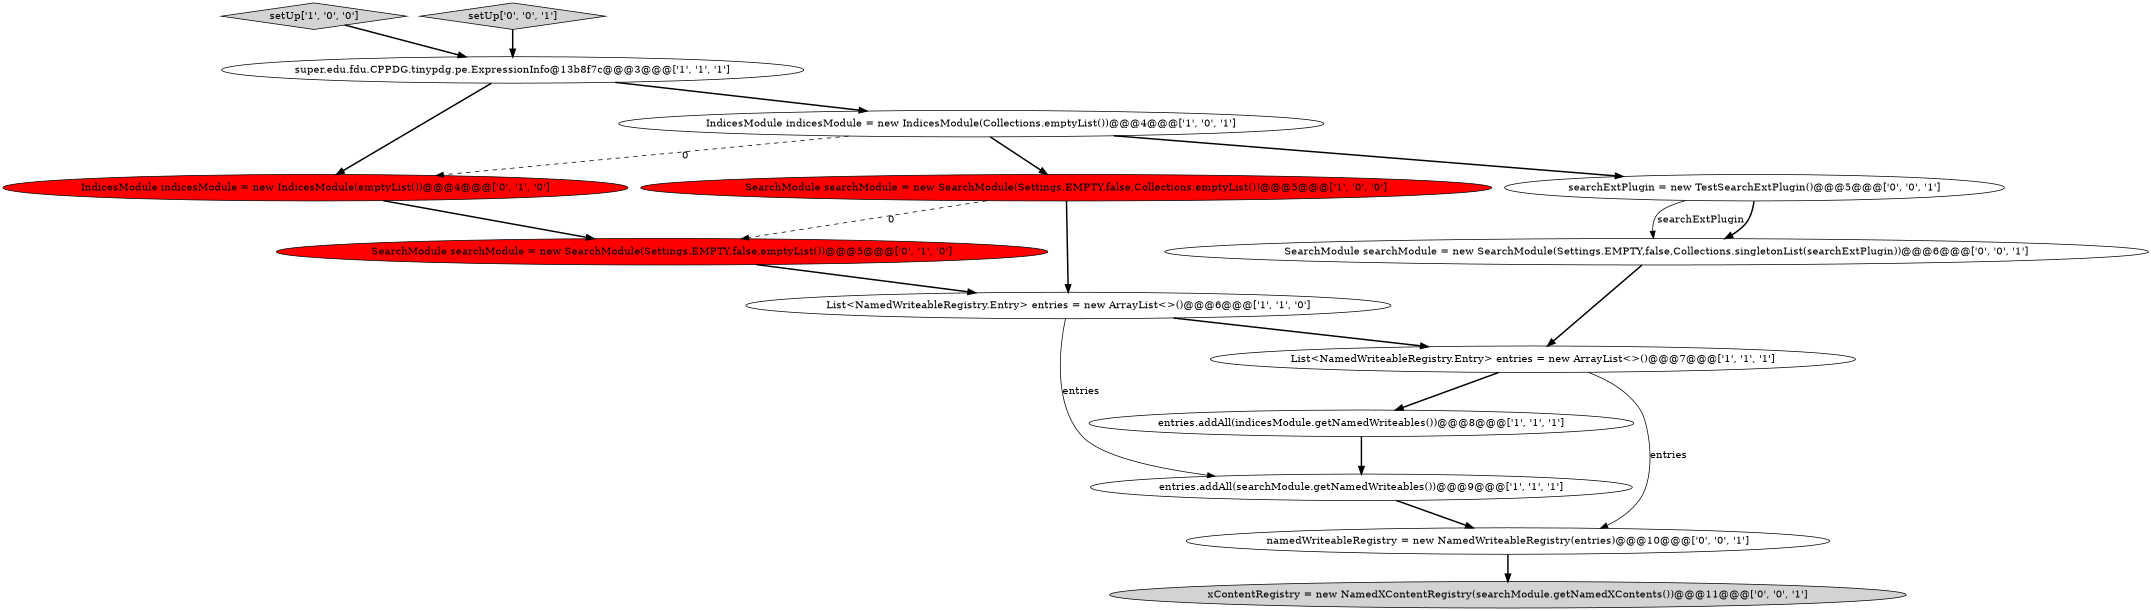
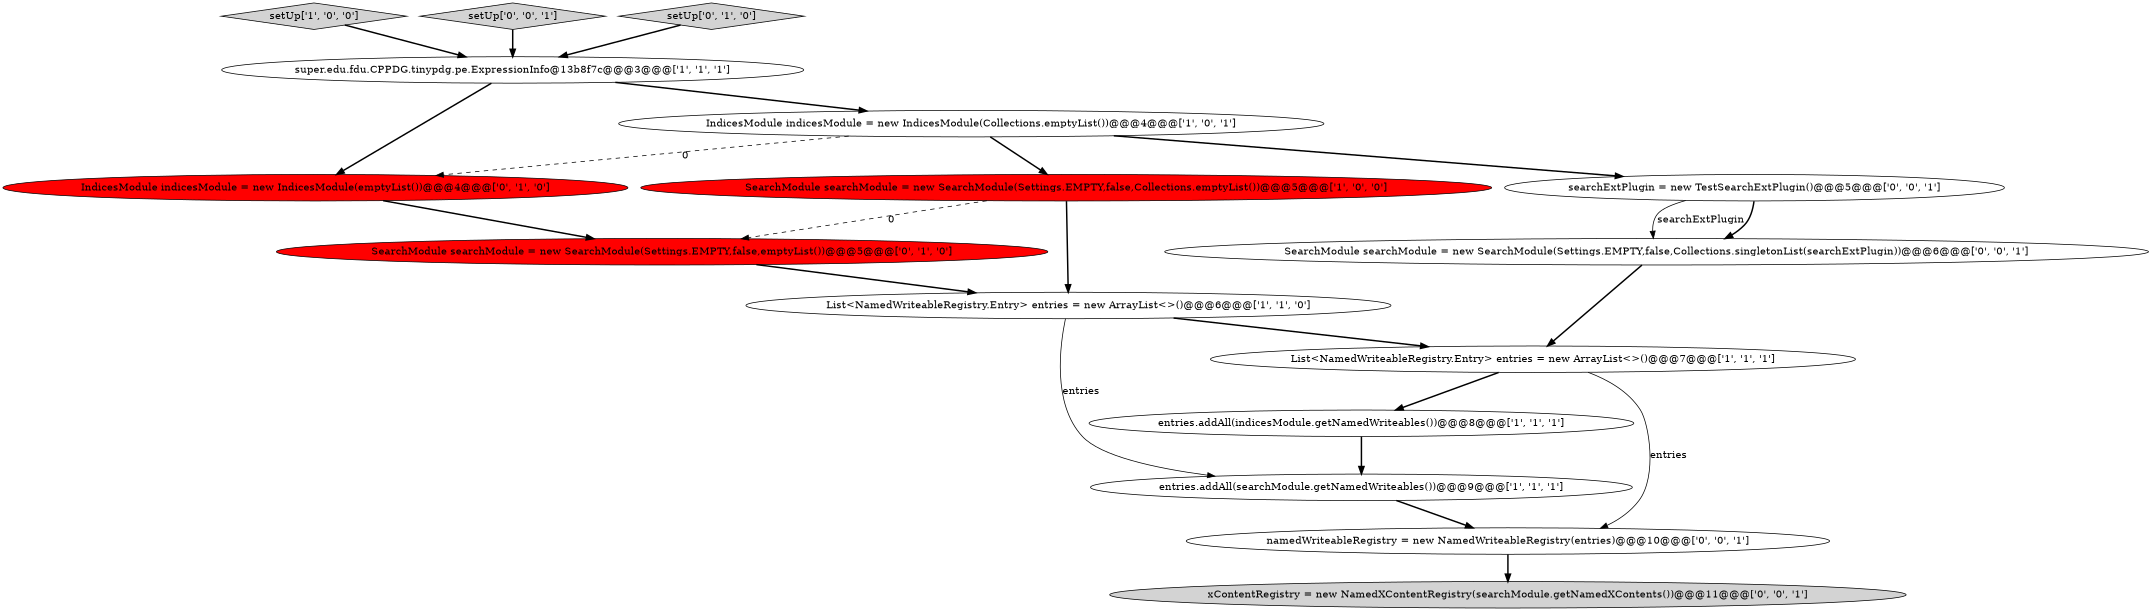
node "setUp['0', '1', '0']": added
